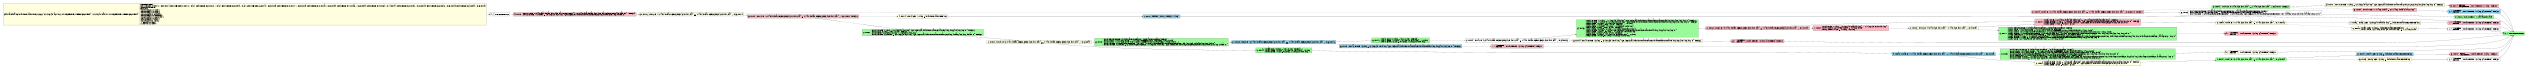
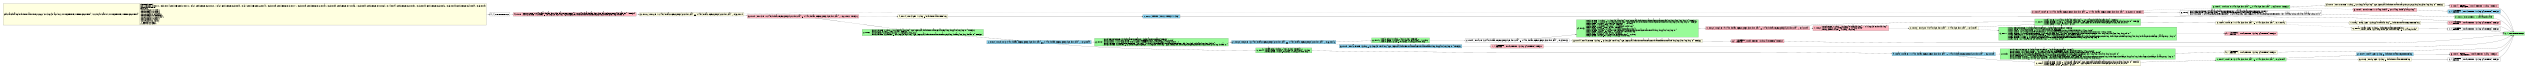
node "55: 0x0014": text "ORIG_RETURN" -> "ORIG_STATIC"
node "74: 0x0094": fillcolor lightpink -> palegreen
node "62: 0x002d": fillcolor lightyellow -> skyblue
